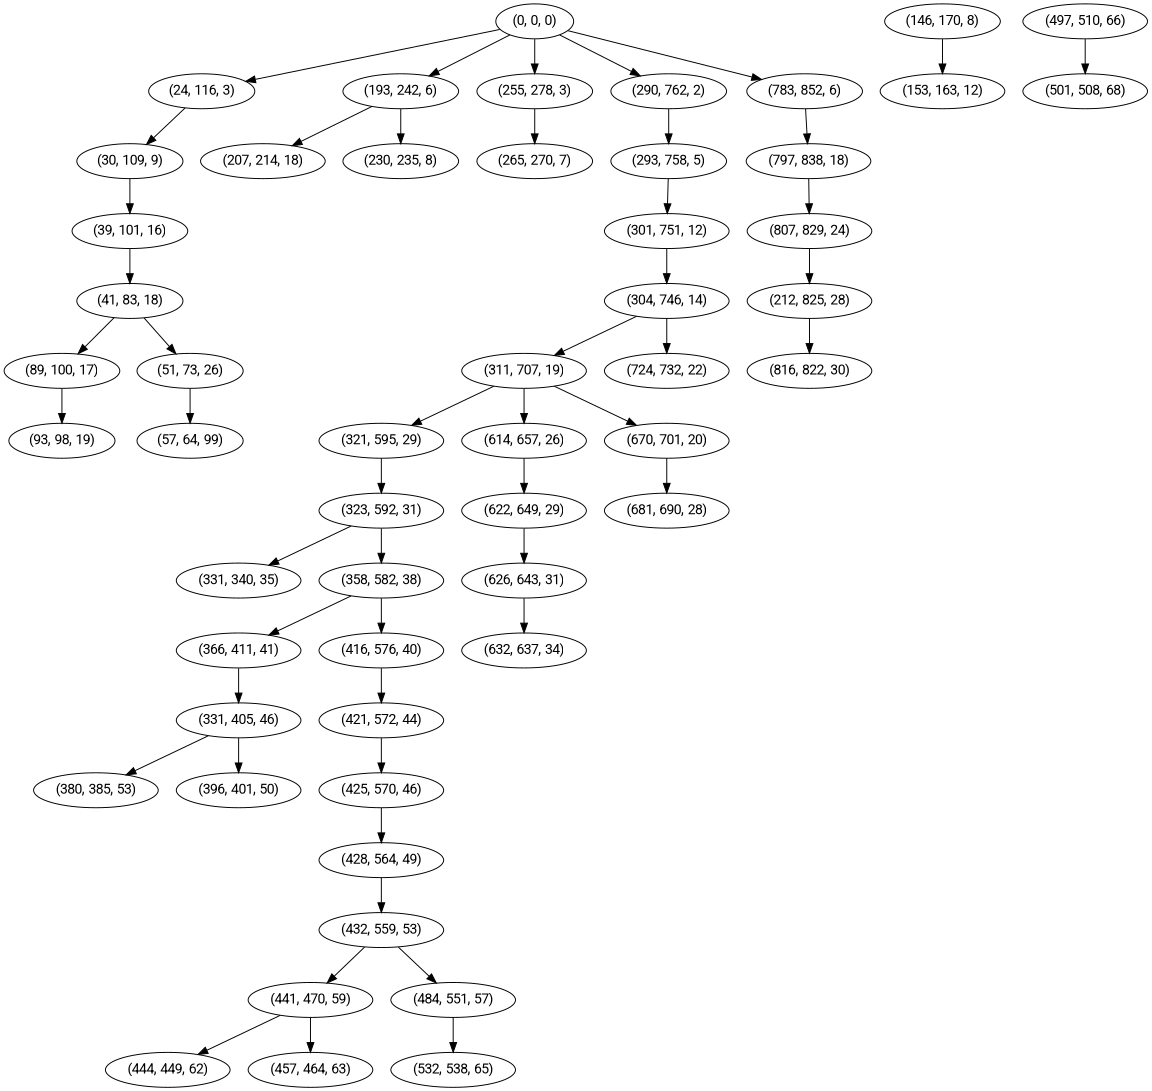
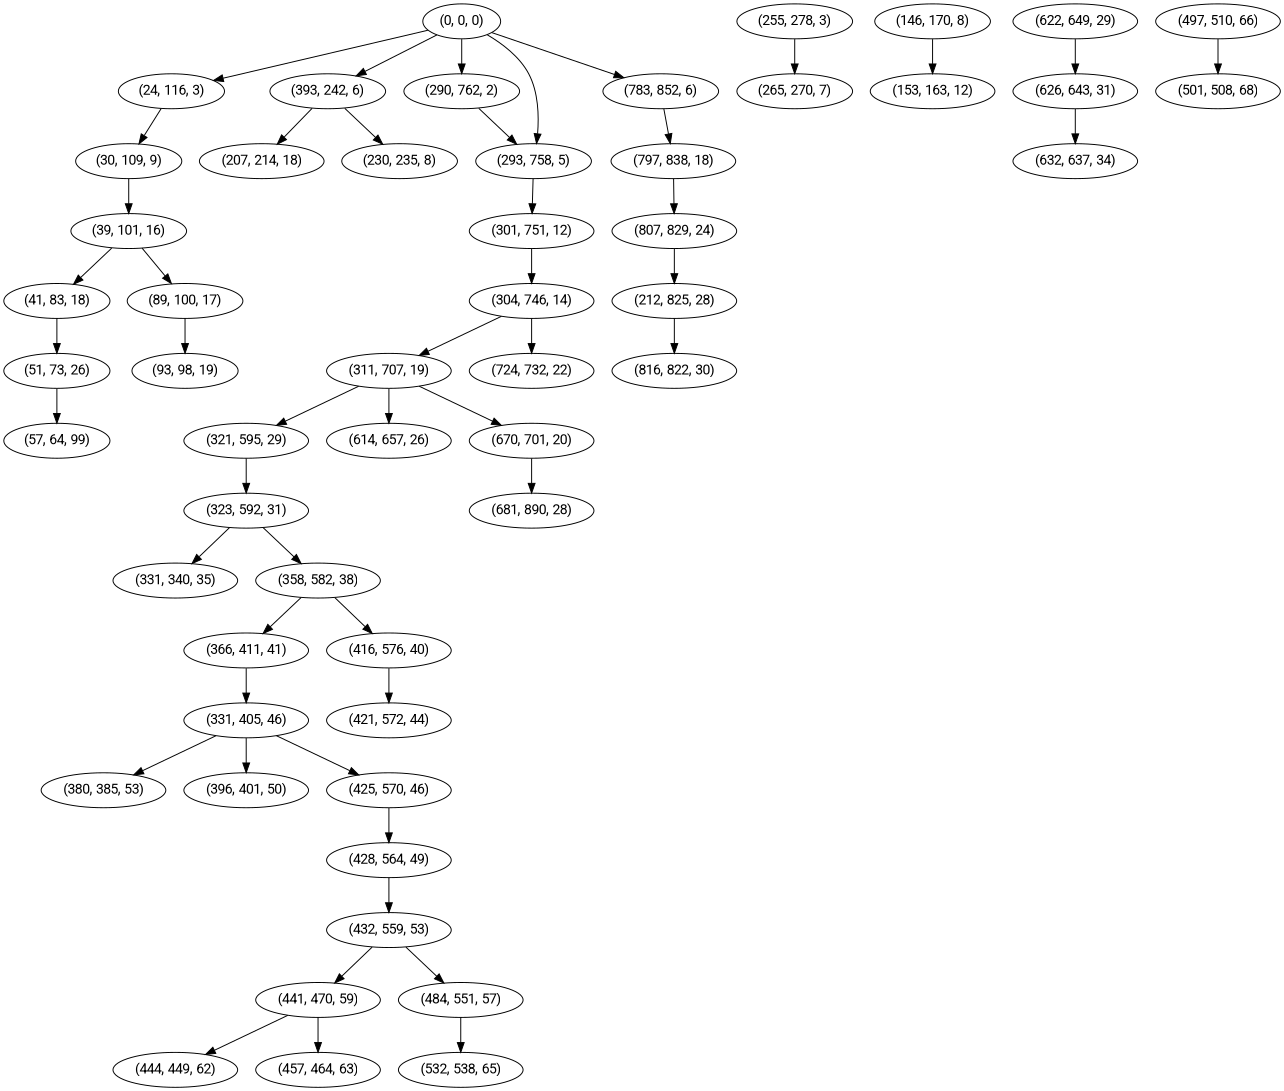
edge "(0, 0, 0)" -> "(255, 278, 3)": now "(0, 0, 0)" -> "(293, 758, 5)"
node "(193, 242, 6)": label "(193, 242, 6)" -> "(393, 242, 6)"
edge "(41, 83, 18)" -> "(89, 100, 17)": now "(39, 101, 16)" -> "(89, 100, 17)"
edge "(614, 657, 26)" -> "(622, 649, 29)": removed
node "(681, 690, 28)": label "(681, 690, 28)" -> "(681, 890, 28)"
edge "(421, 572, 44)" -> "(425, 570, 46)": now "(331, 405, 46)" -> "(425, 570, 46)"
